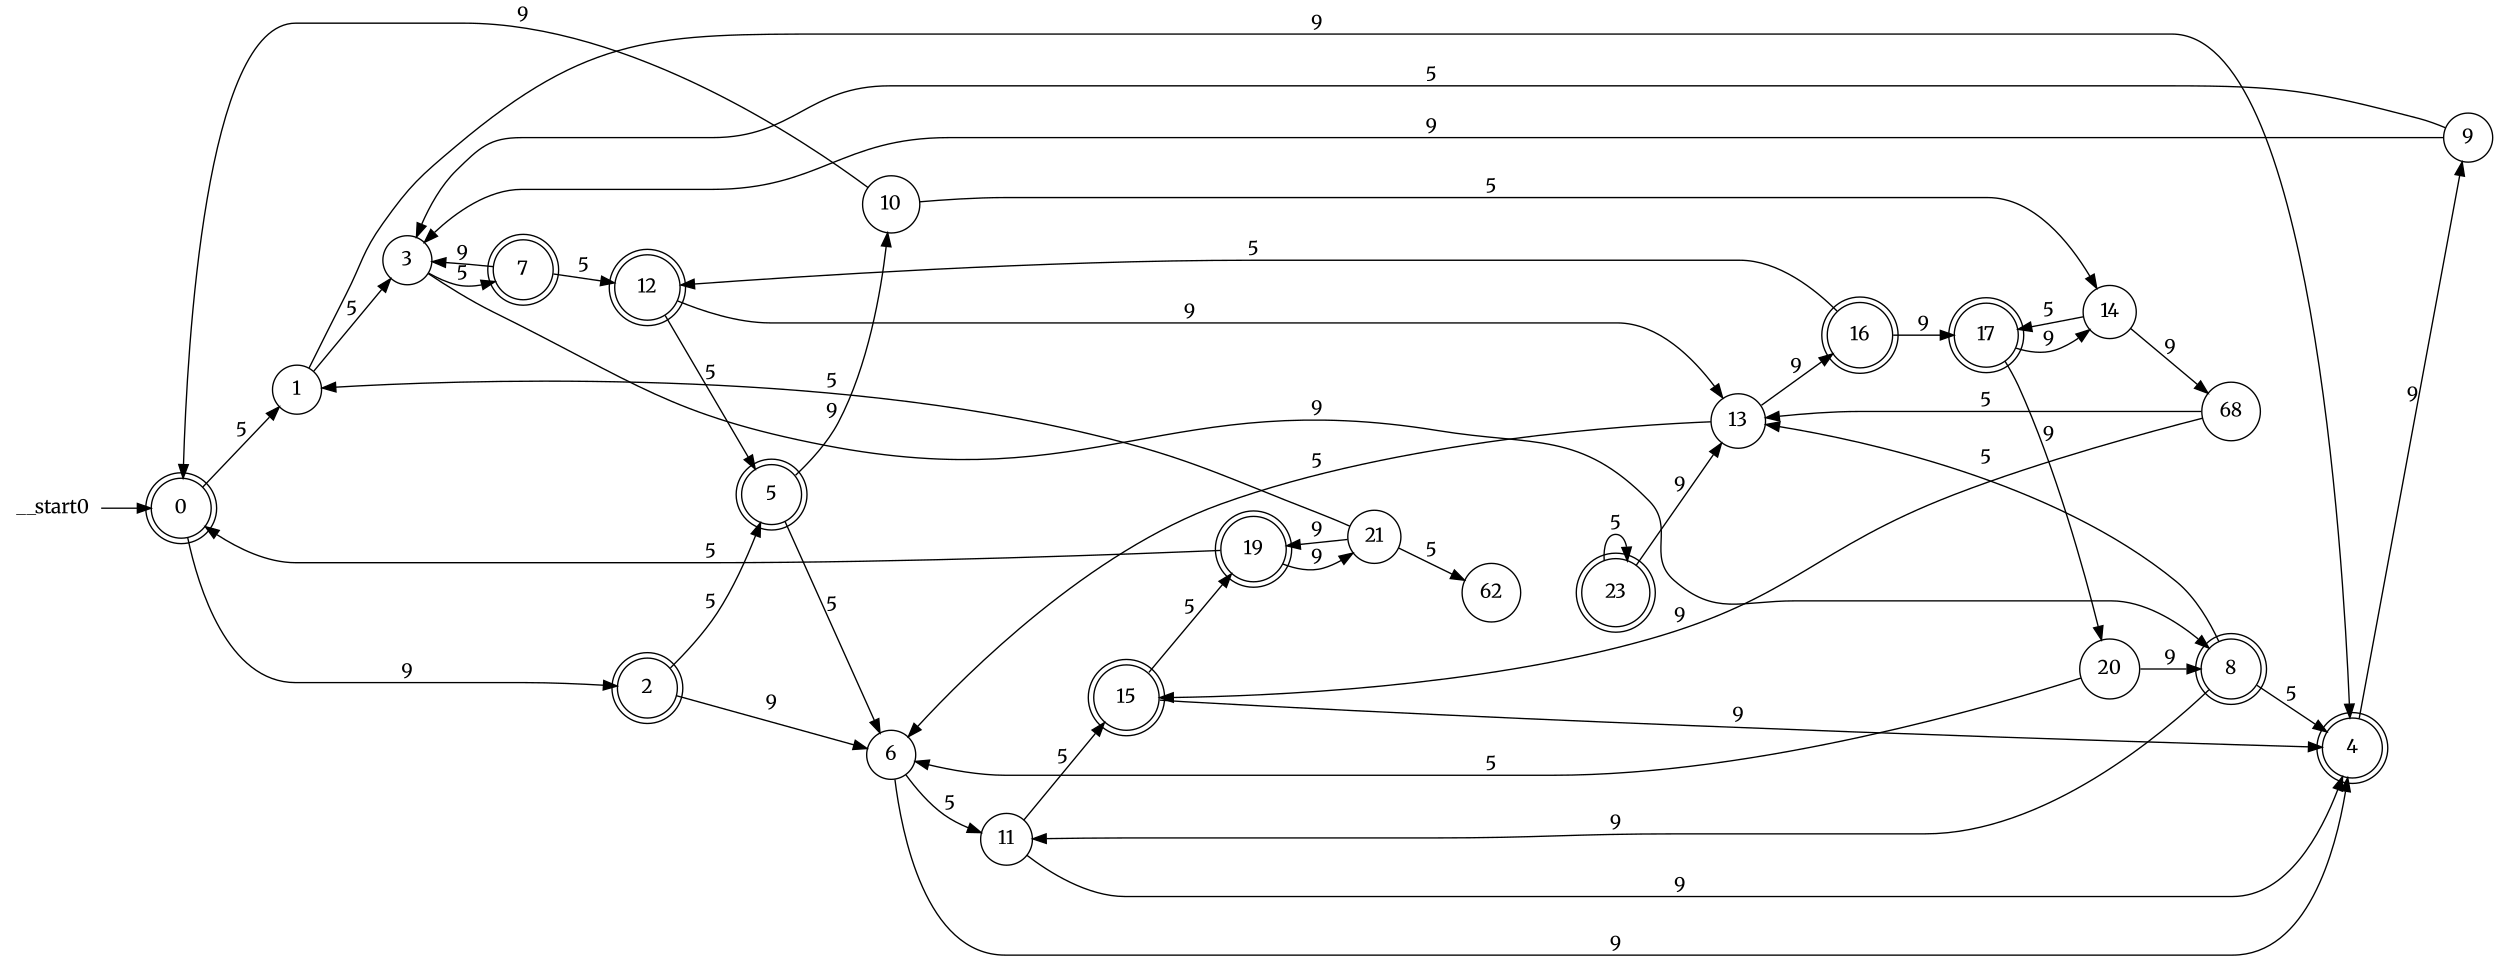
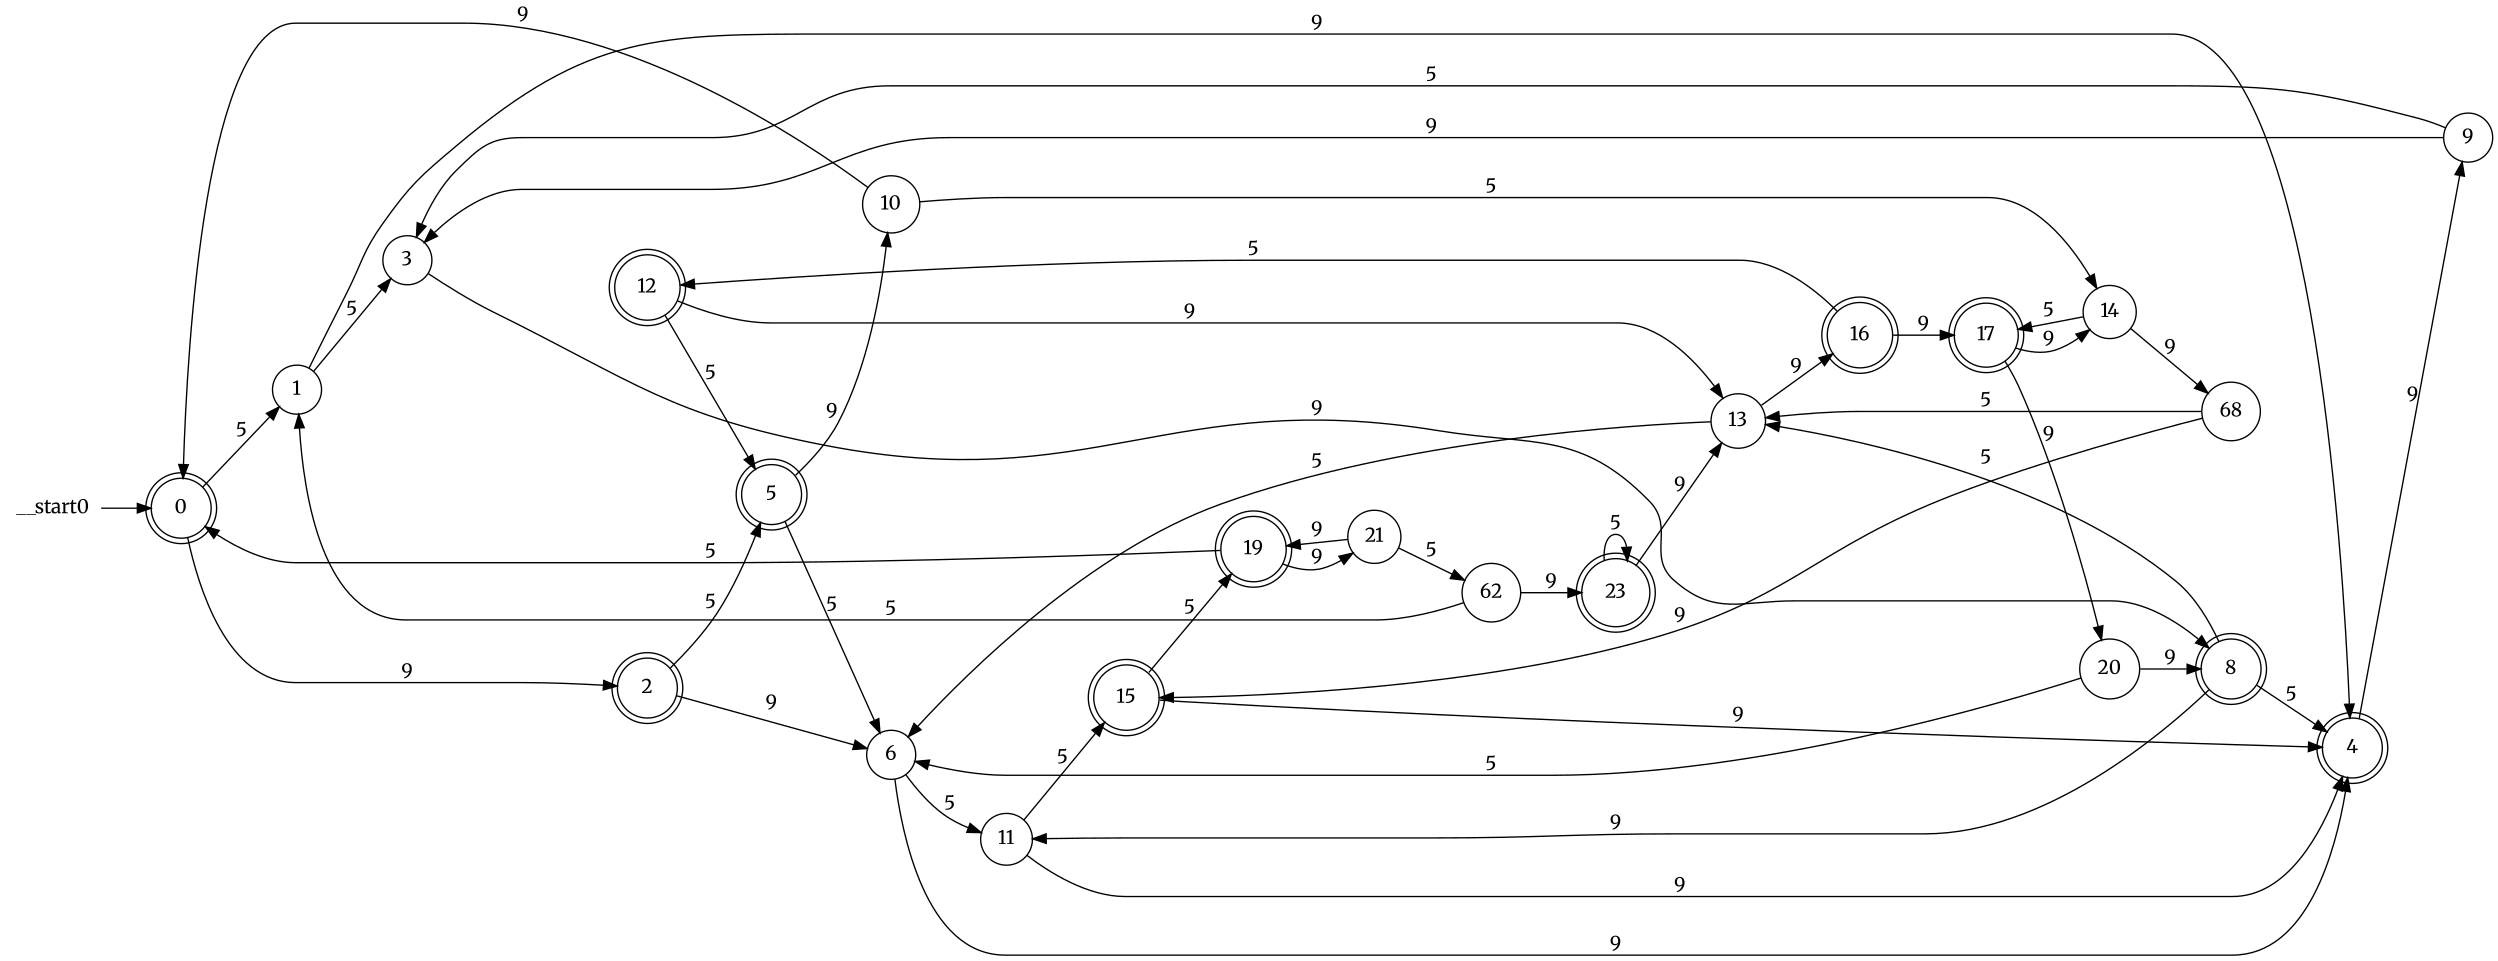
node "7": removed
edge "21" -> "1": now "62" -> "1"
edge "62" -> "23": added, label "9"
